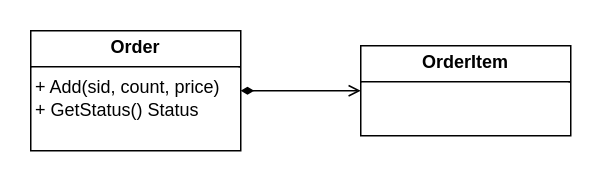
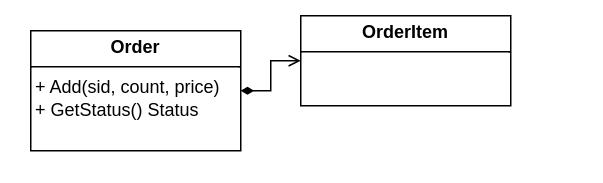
node "OrderItem": moved (466, 91) -> (406, 61)
